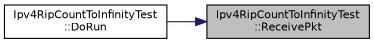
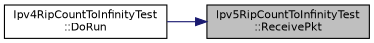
node "Ipv4RipCountToInfinityTest ::ReceivePkt": label "Ipv4RipCountToInfinityTest ::ReceivePkt" -> "Ipv5RipCountToInfinityTest ::ReceivePkt"
